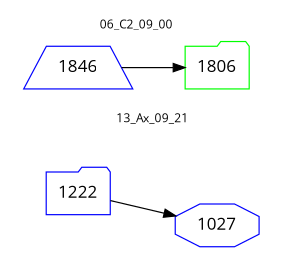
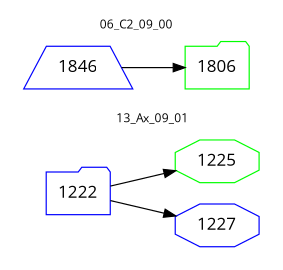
cluster "13_Ax_09_21": label "13_Ax_09_21" -> "13_Ax_09_01"
node "1225": added
node "1027": label "1027" -> "1227"
